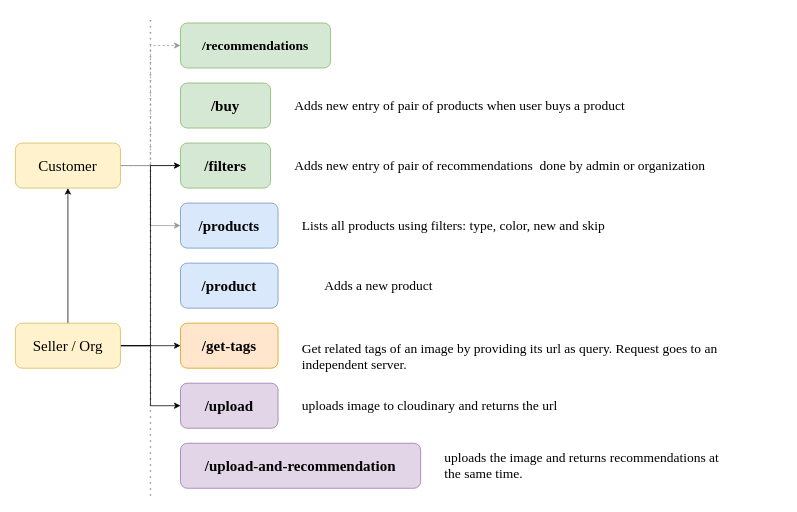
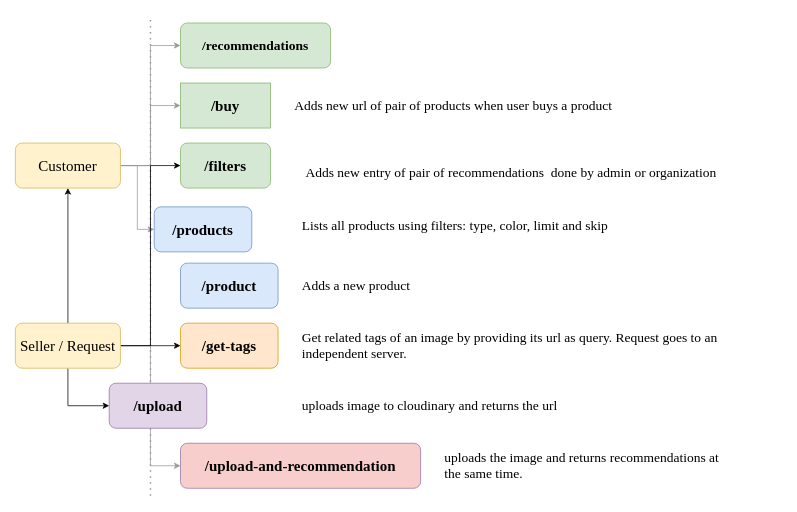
edge "Customer" -> "/recommendations": style dashed -> solid
node "/buy": shape rounded rectangle -> rectangle
node "Adds new entry of pair of products when user buys a product": label "Adds new entry of pair of products when user buys a product" -> "Adds new url of pair of products when user buys a product"
edge "Customer" -> "/filters": now "Customer" -> "/buy"
node "Adds new entry of pair of recommendations done by admin or organization": moved (529, 165) -> (540, 173)
node "/products": moved (229, 225) -> (203, 229)
node "Lists all products using filters: type, color, new and skip": label "Lists all products using filters: type, color, new and skip" -> "Lists all products using filters: type, color, limit and skip"
node "Adds a new product": moved (390, 285) -> (368, 285)
node "Seller / Org": label "Seller / Org" -> "Seller / Request"
node "Get related tags of an image by providing its url as query. Request goes to an independent server.": moved (540, 357) -> (540, 345)
node "/upload": moved (229, 405) -> (158, 405)
edge "Customer" -> "/upload-and-recommendation": added
node "/upload-and-recommendation": fillcolor #e1d5e7 -> #f8cecc
